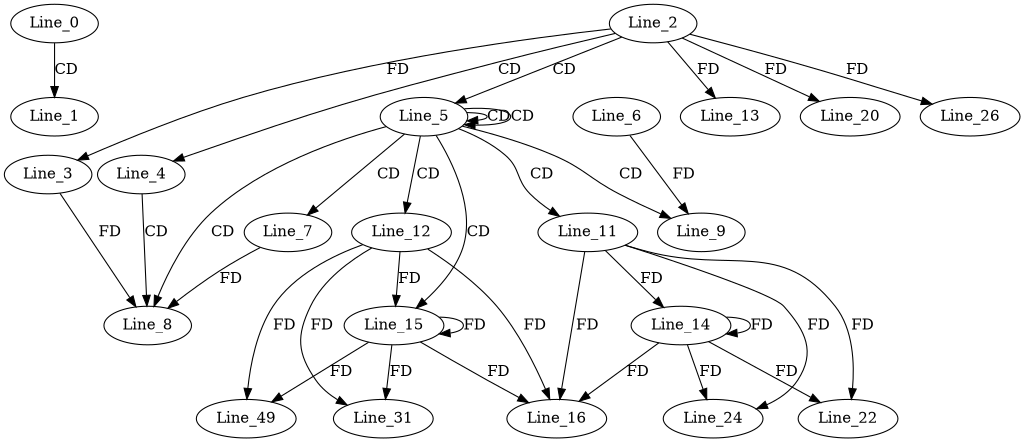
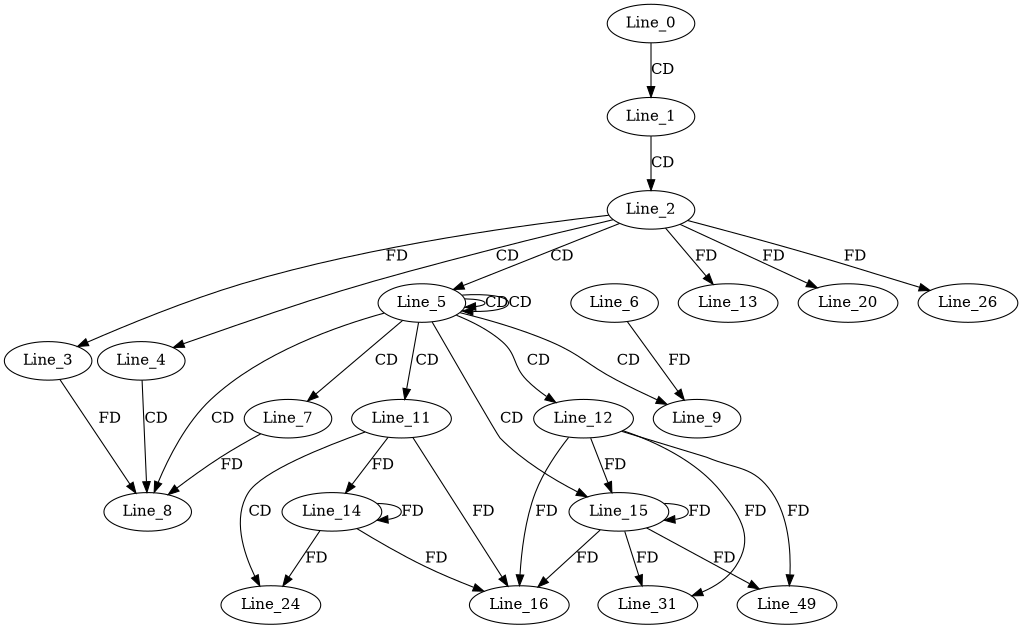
edge "Line_1" -> "Line_2": added, label "CD"
edge "Line_11" -> "Line_24": label "FD" -> "CD"
node "Line_22": removed
